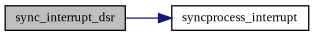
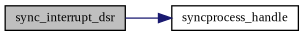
node "syncprocess_interrupt": label "syncprocess_interrupt" -> "syncprocess_handle"
